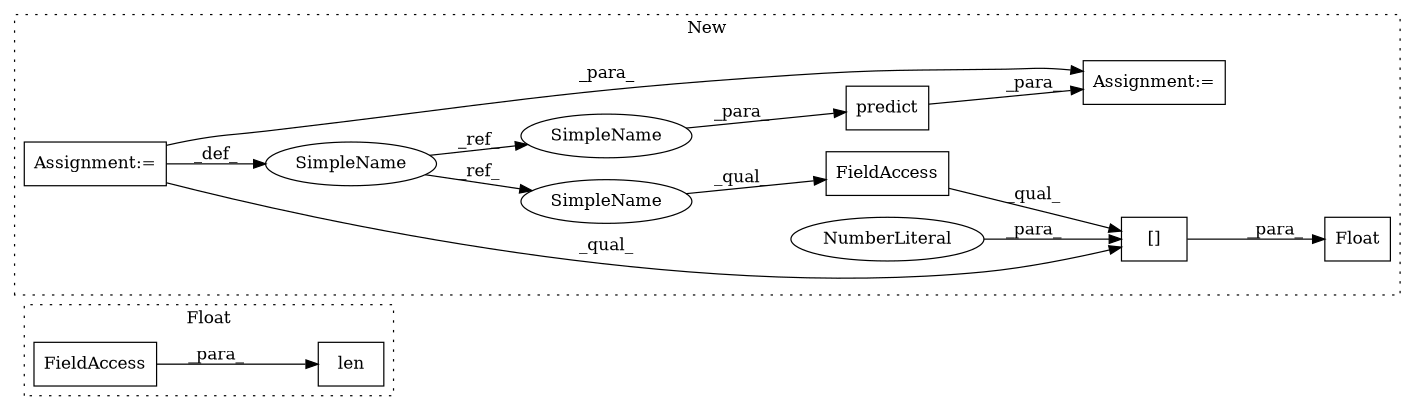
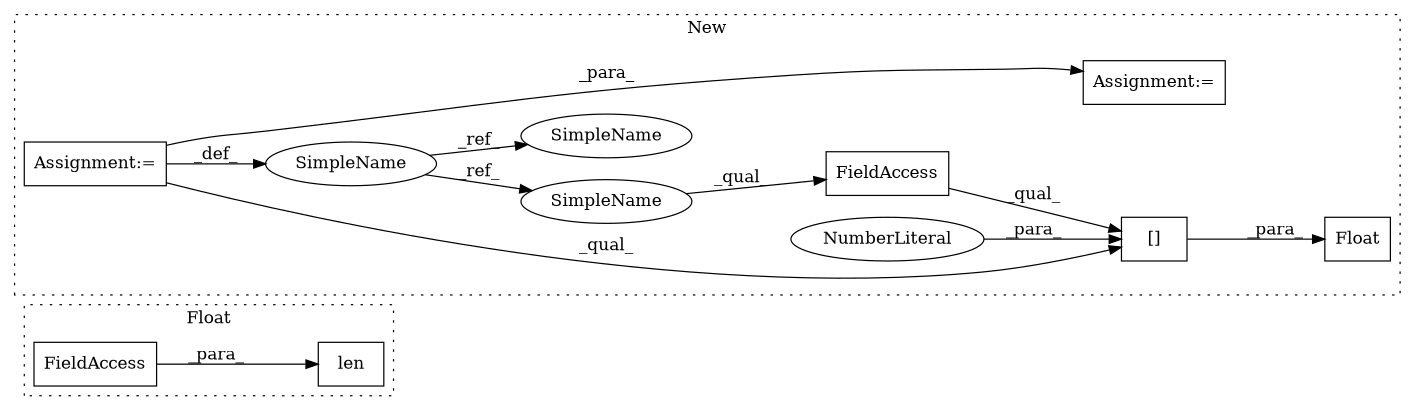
node "predict": removed
